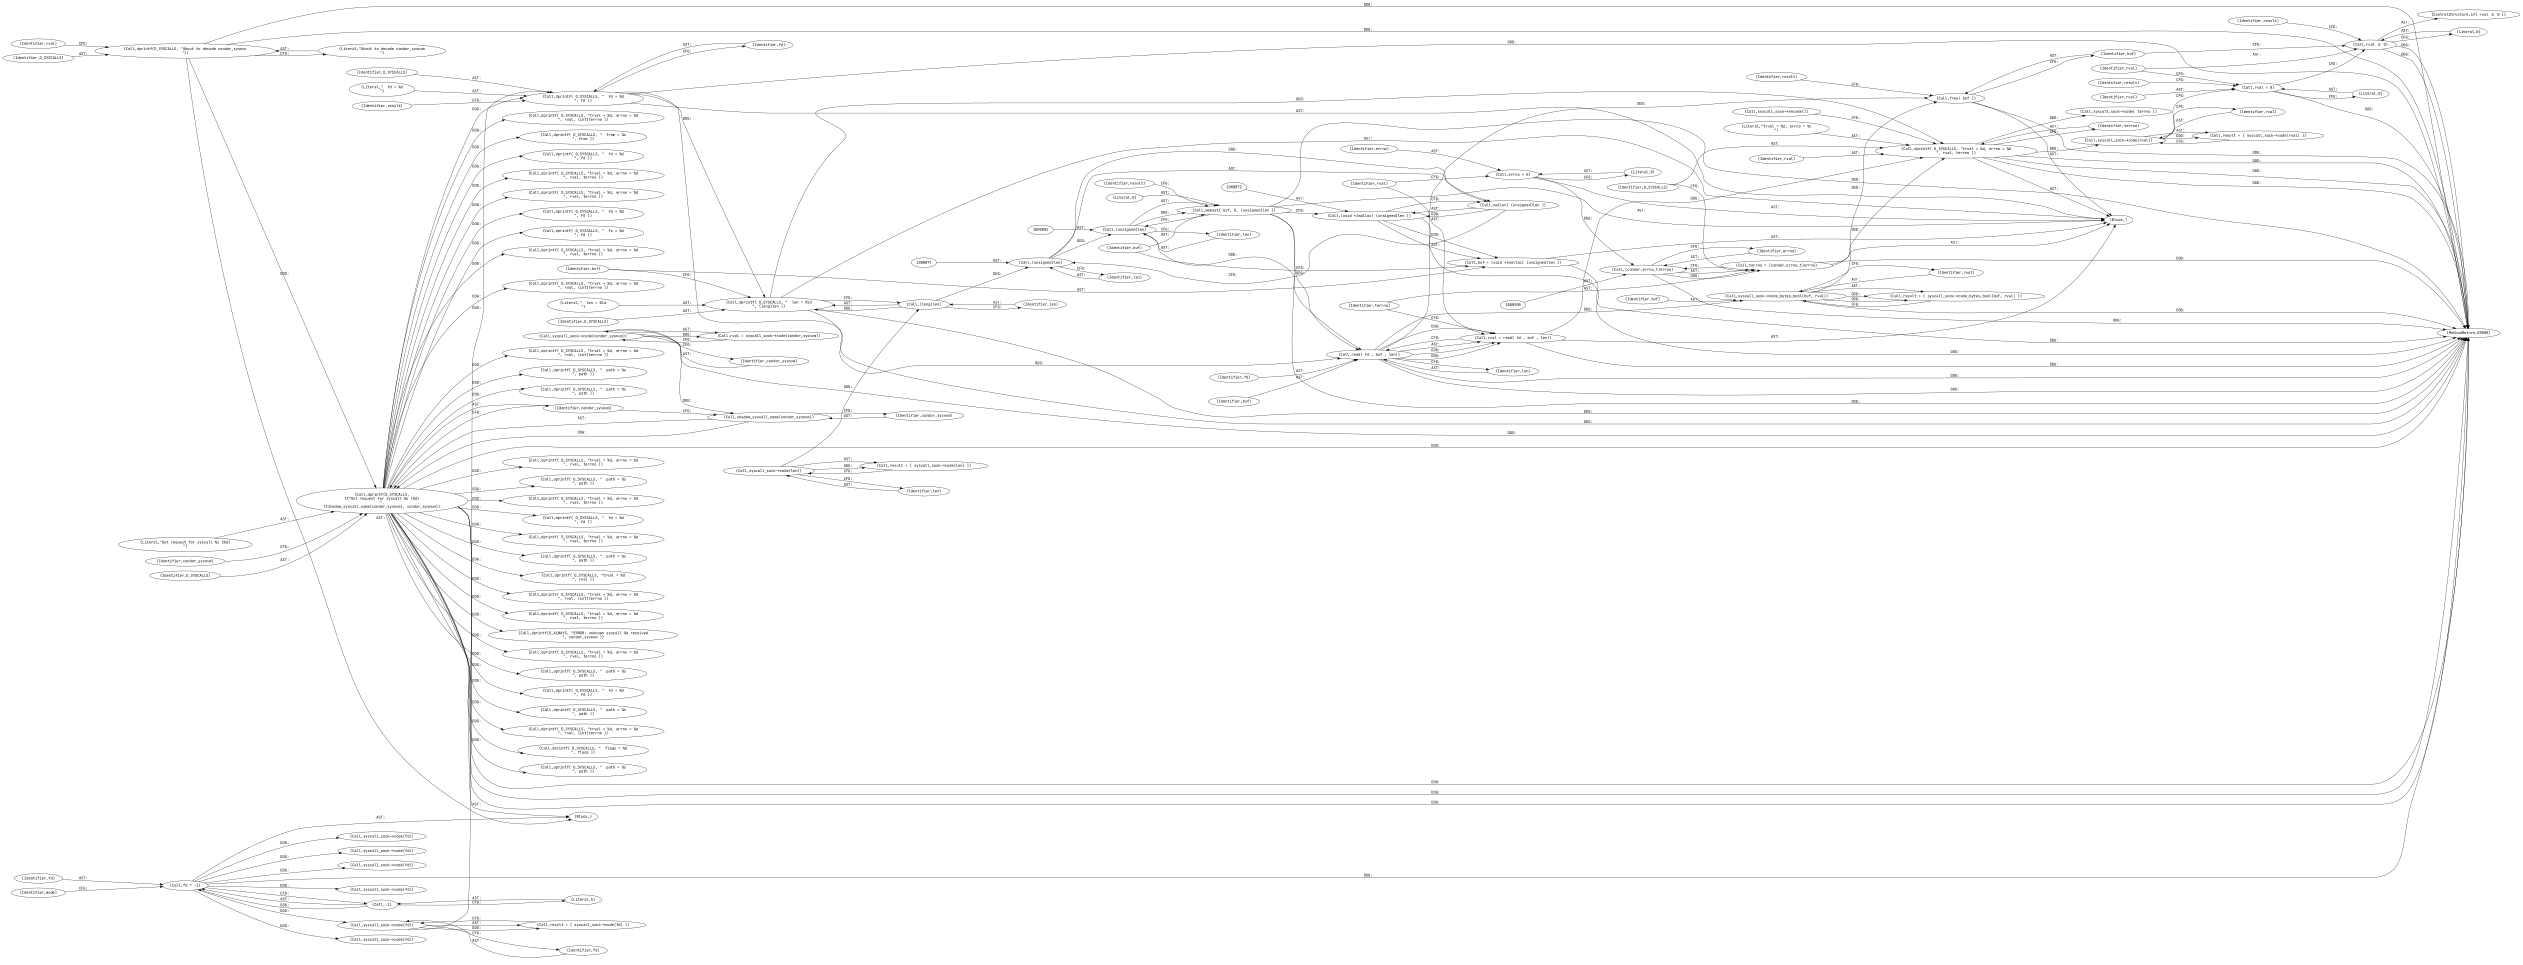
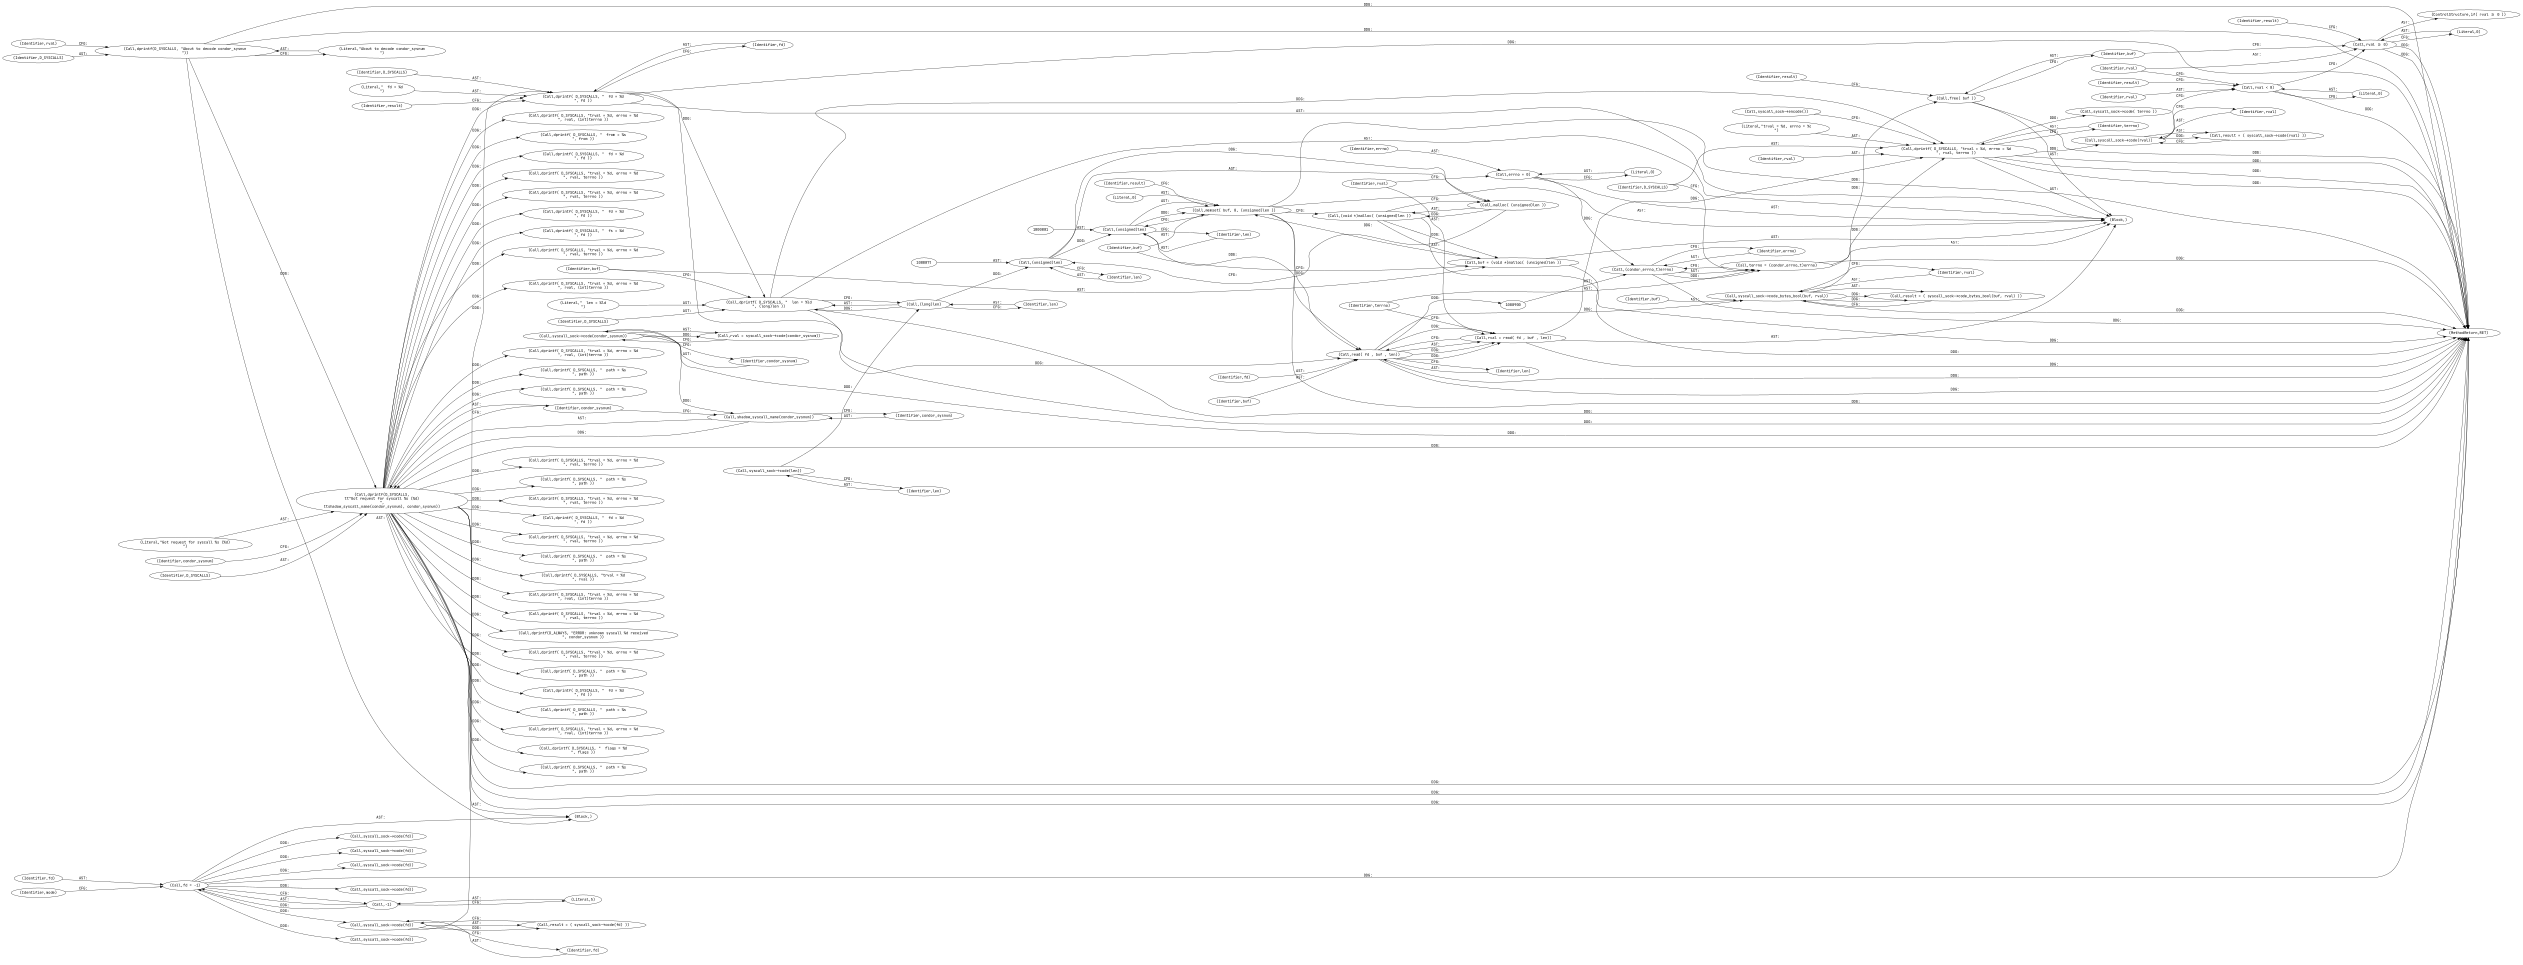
edge "(Call,read( fd , buf , len))" -> "(Call,free( buf ))": now "(Call,read( fd , buf , len))" -> "1000900"
node "1000872": removed
edge "(Call,buf = (void *)malloc( (unsigned)len ))" -> "(Call,memset( buf, 0, (unsigned)len ))": added, label "DDG:"
node "(MethodReturn,ERROR)": label "(MethodReturn,ERROR)" -> "(MethodReturn,RET)"
node "(Call,result = ( syscall_sock->code(len) ))": removed
